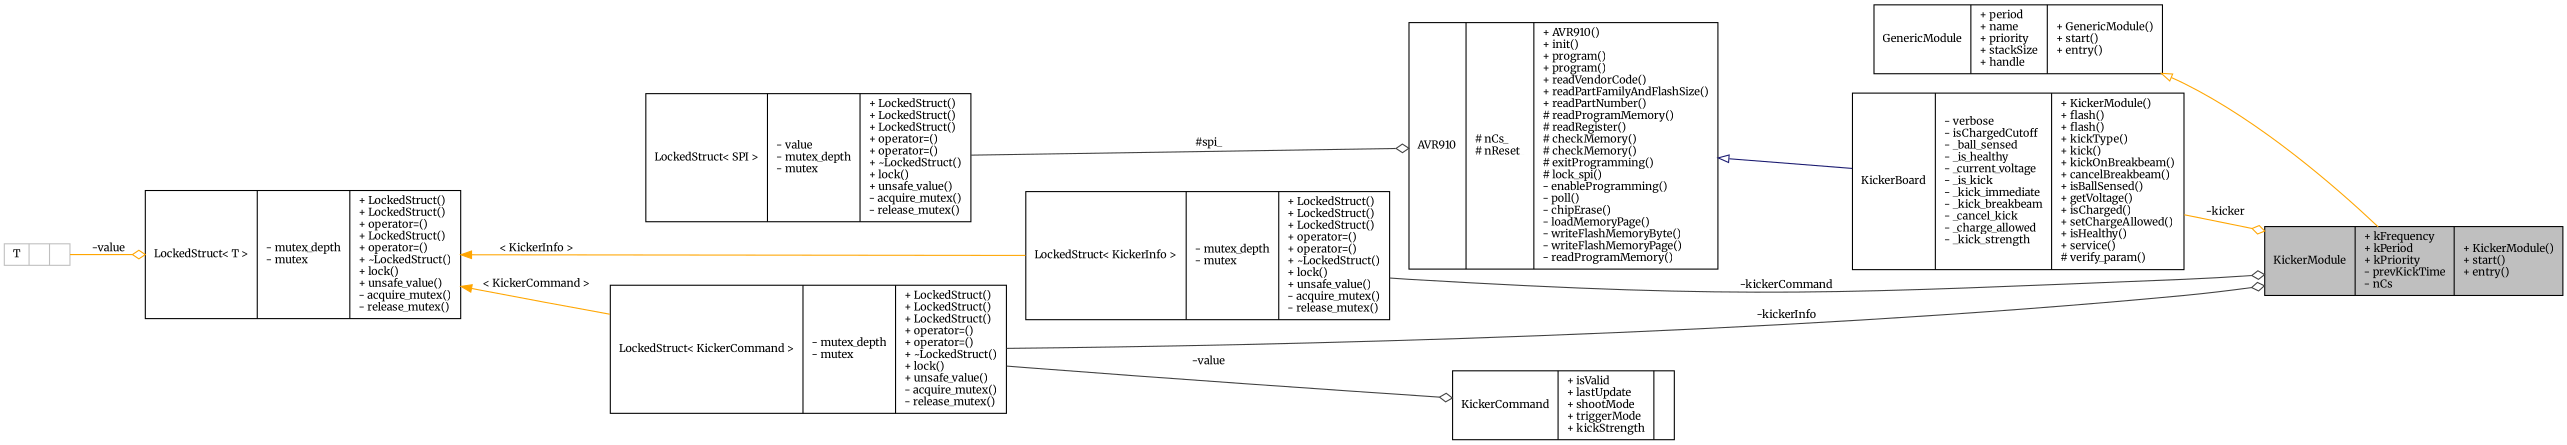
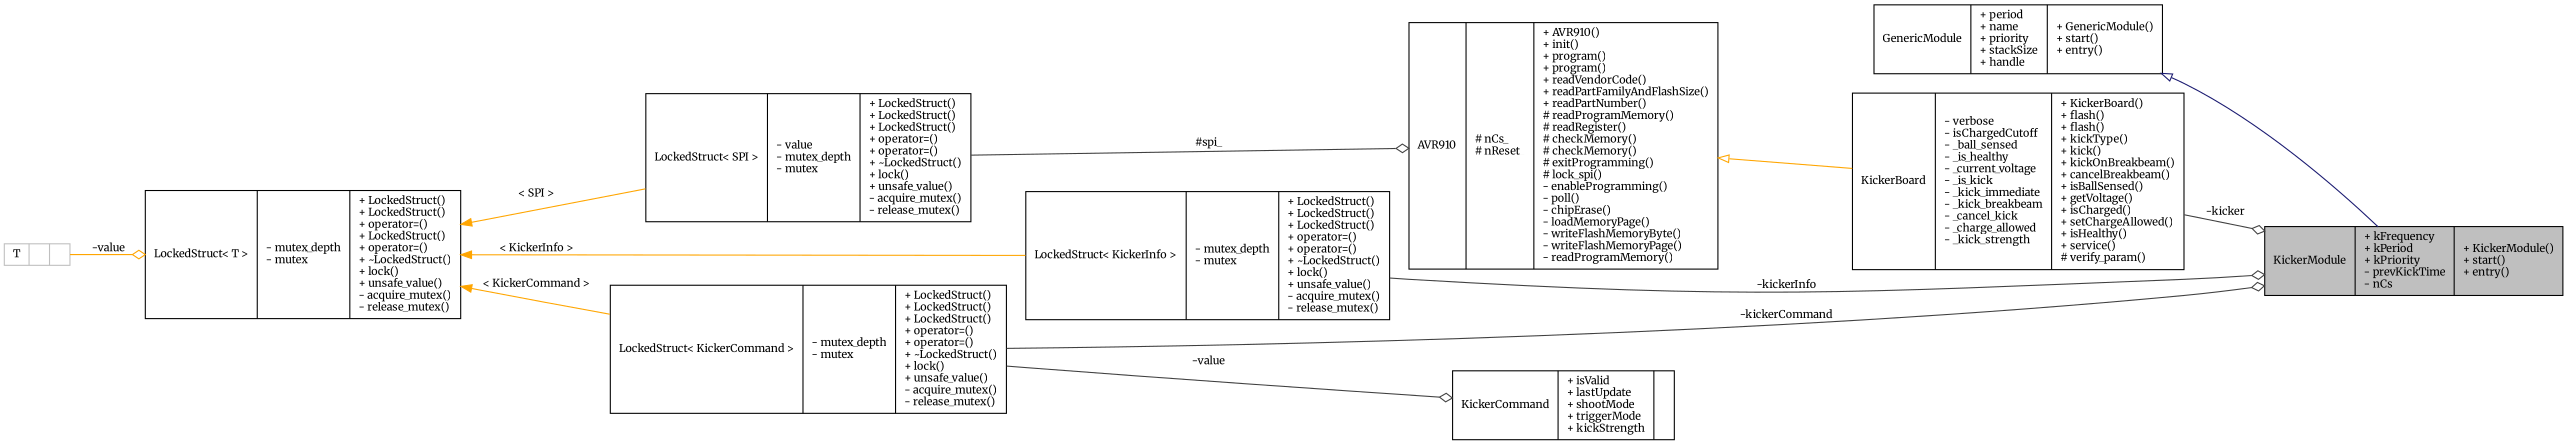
node "KickerBoard": text "+ KickerModule()" -> "+ KickerBoard()"
edge "KickerModule" -> "GenericModule": color orange -> midnightblue
edge "KickerBoard" -> "AVR910": color midnightblue -> orange
edge "LockedStruct< SPI >" -> "LockedStruct< T >": added, label "< SPI >"
edge "KickerBoard" -> "KickerModule": color orange -> grey25
edge "LockedStruct< KickerInfo >" -> "KickerModule": label " -kickerCommand" -> " -kickerInfo"
edge "LockedStruct< KickerCommand >" -> "KickerModule": label " -kickerInfo" -> " -kickerCommand"
